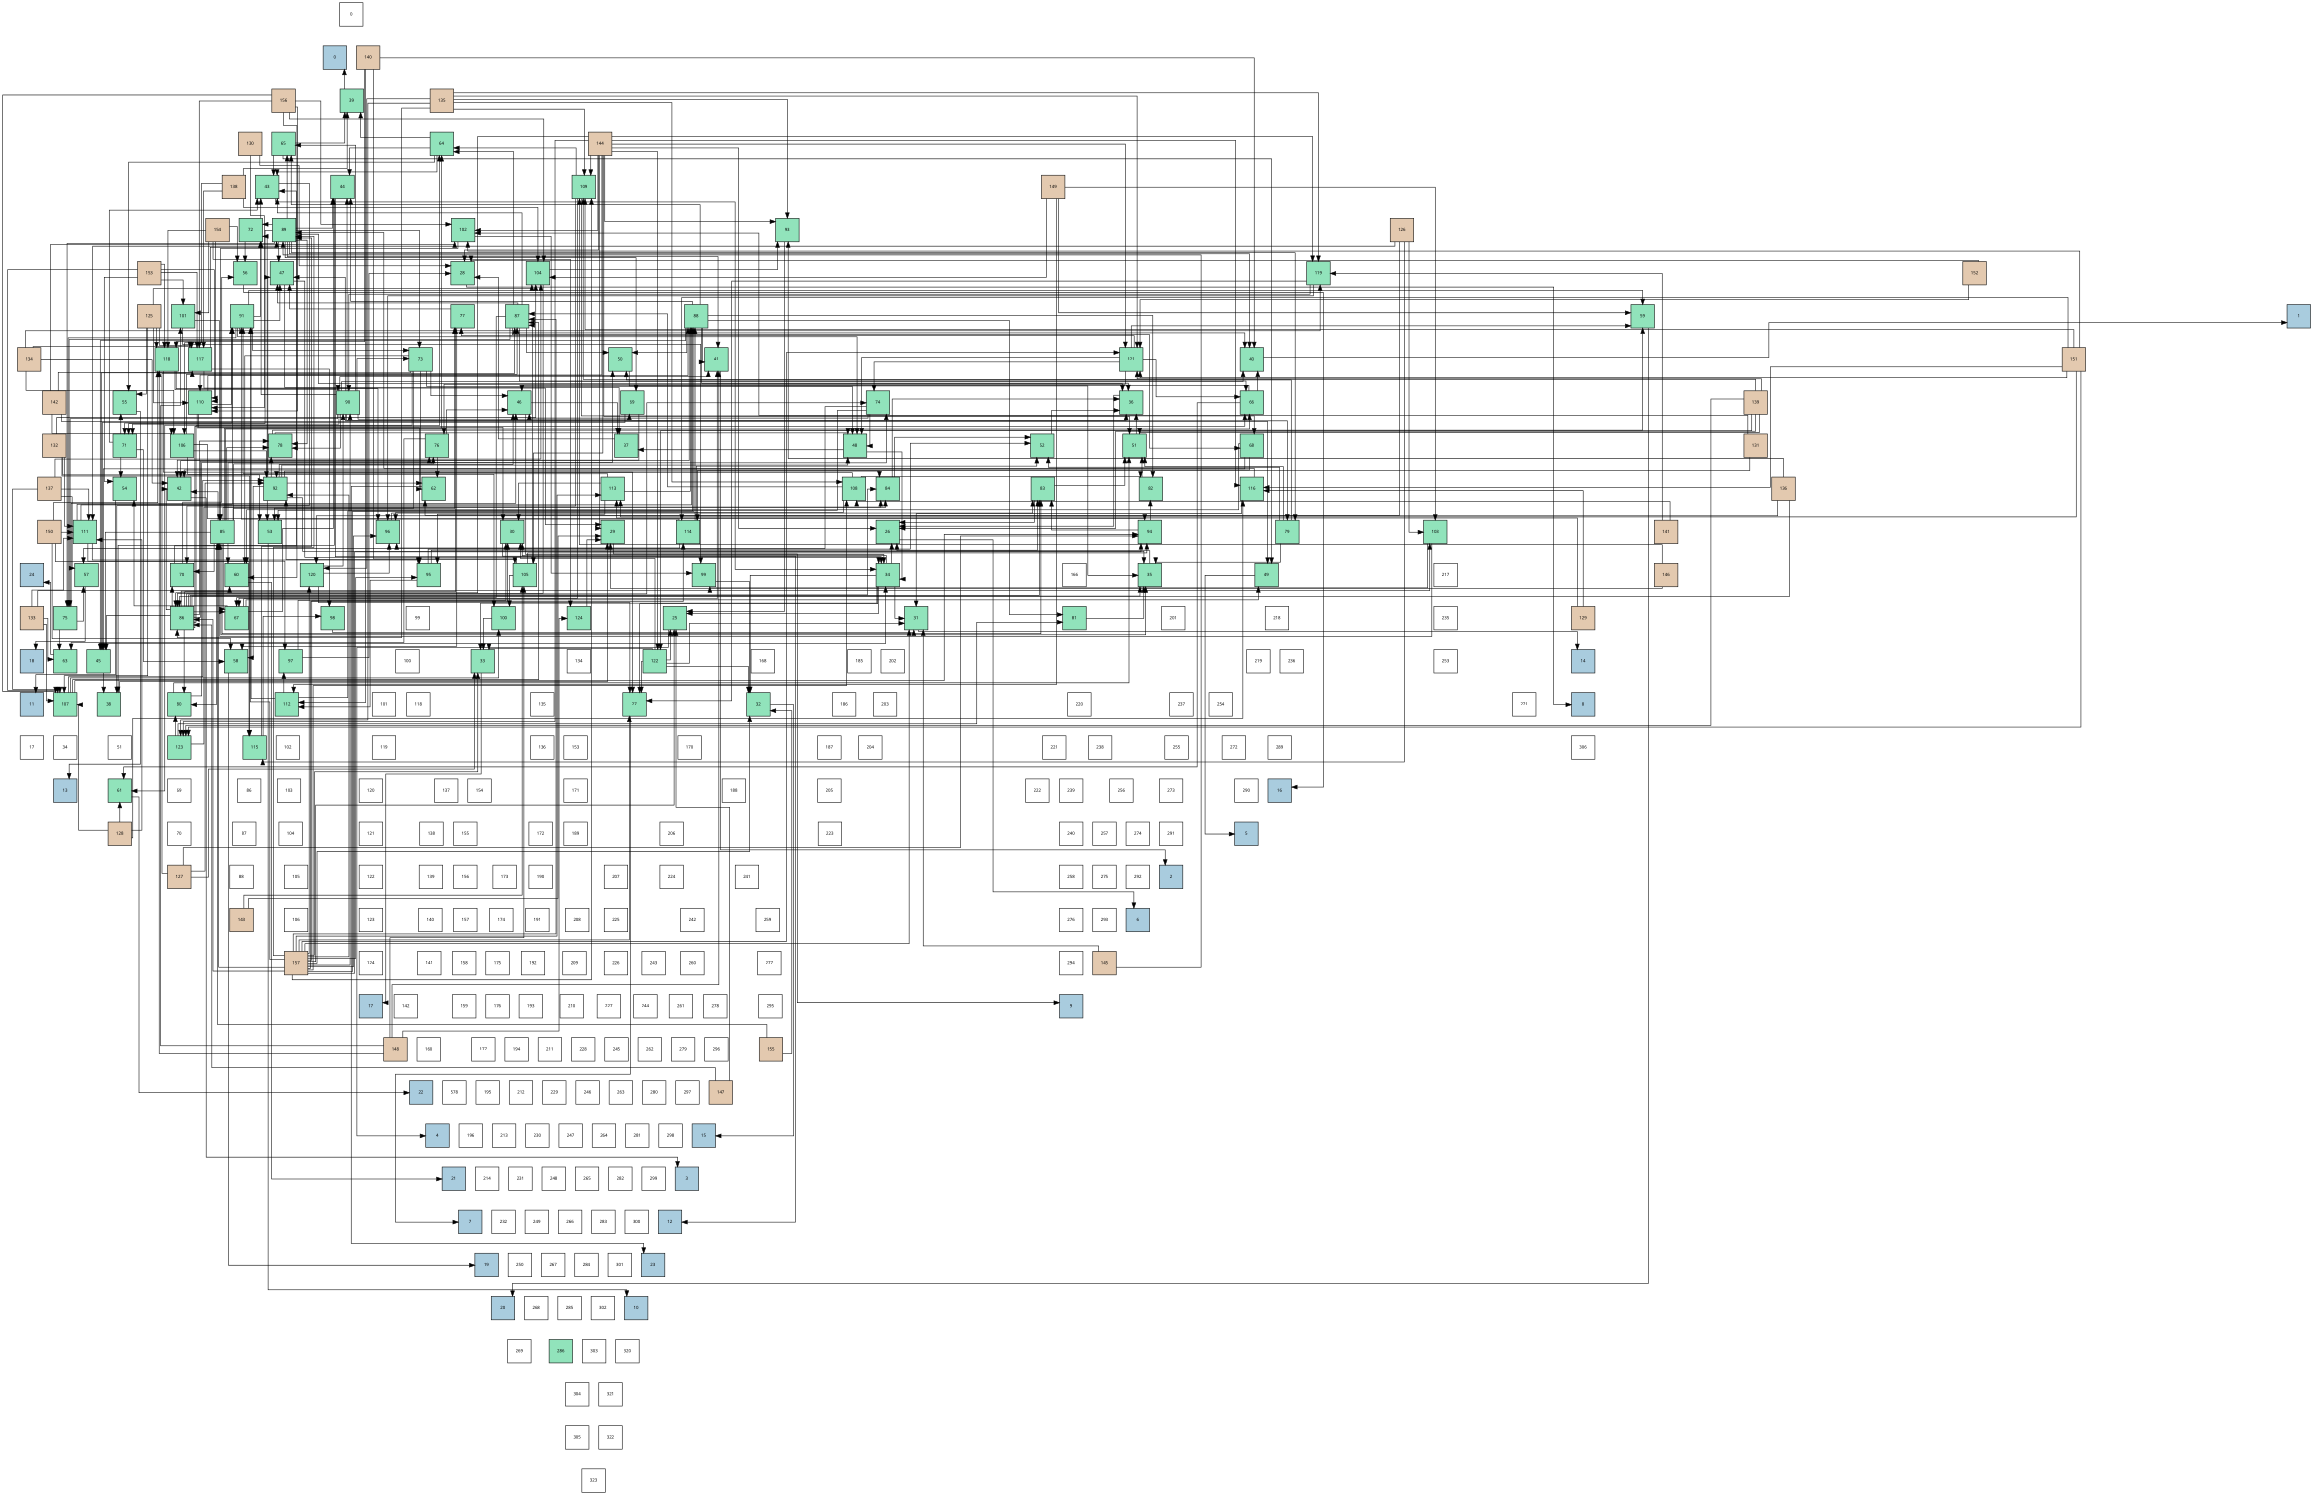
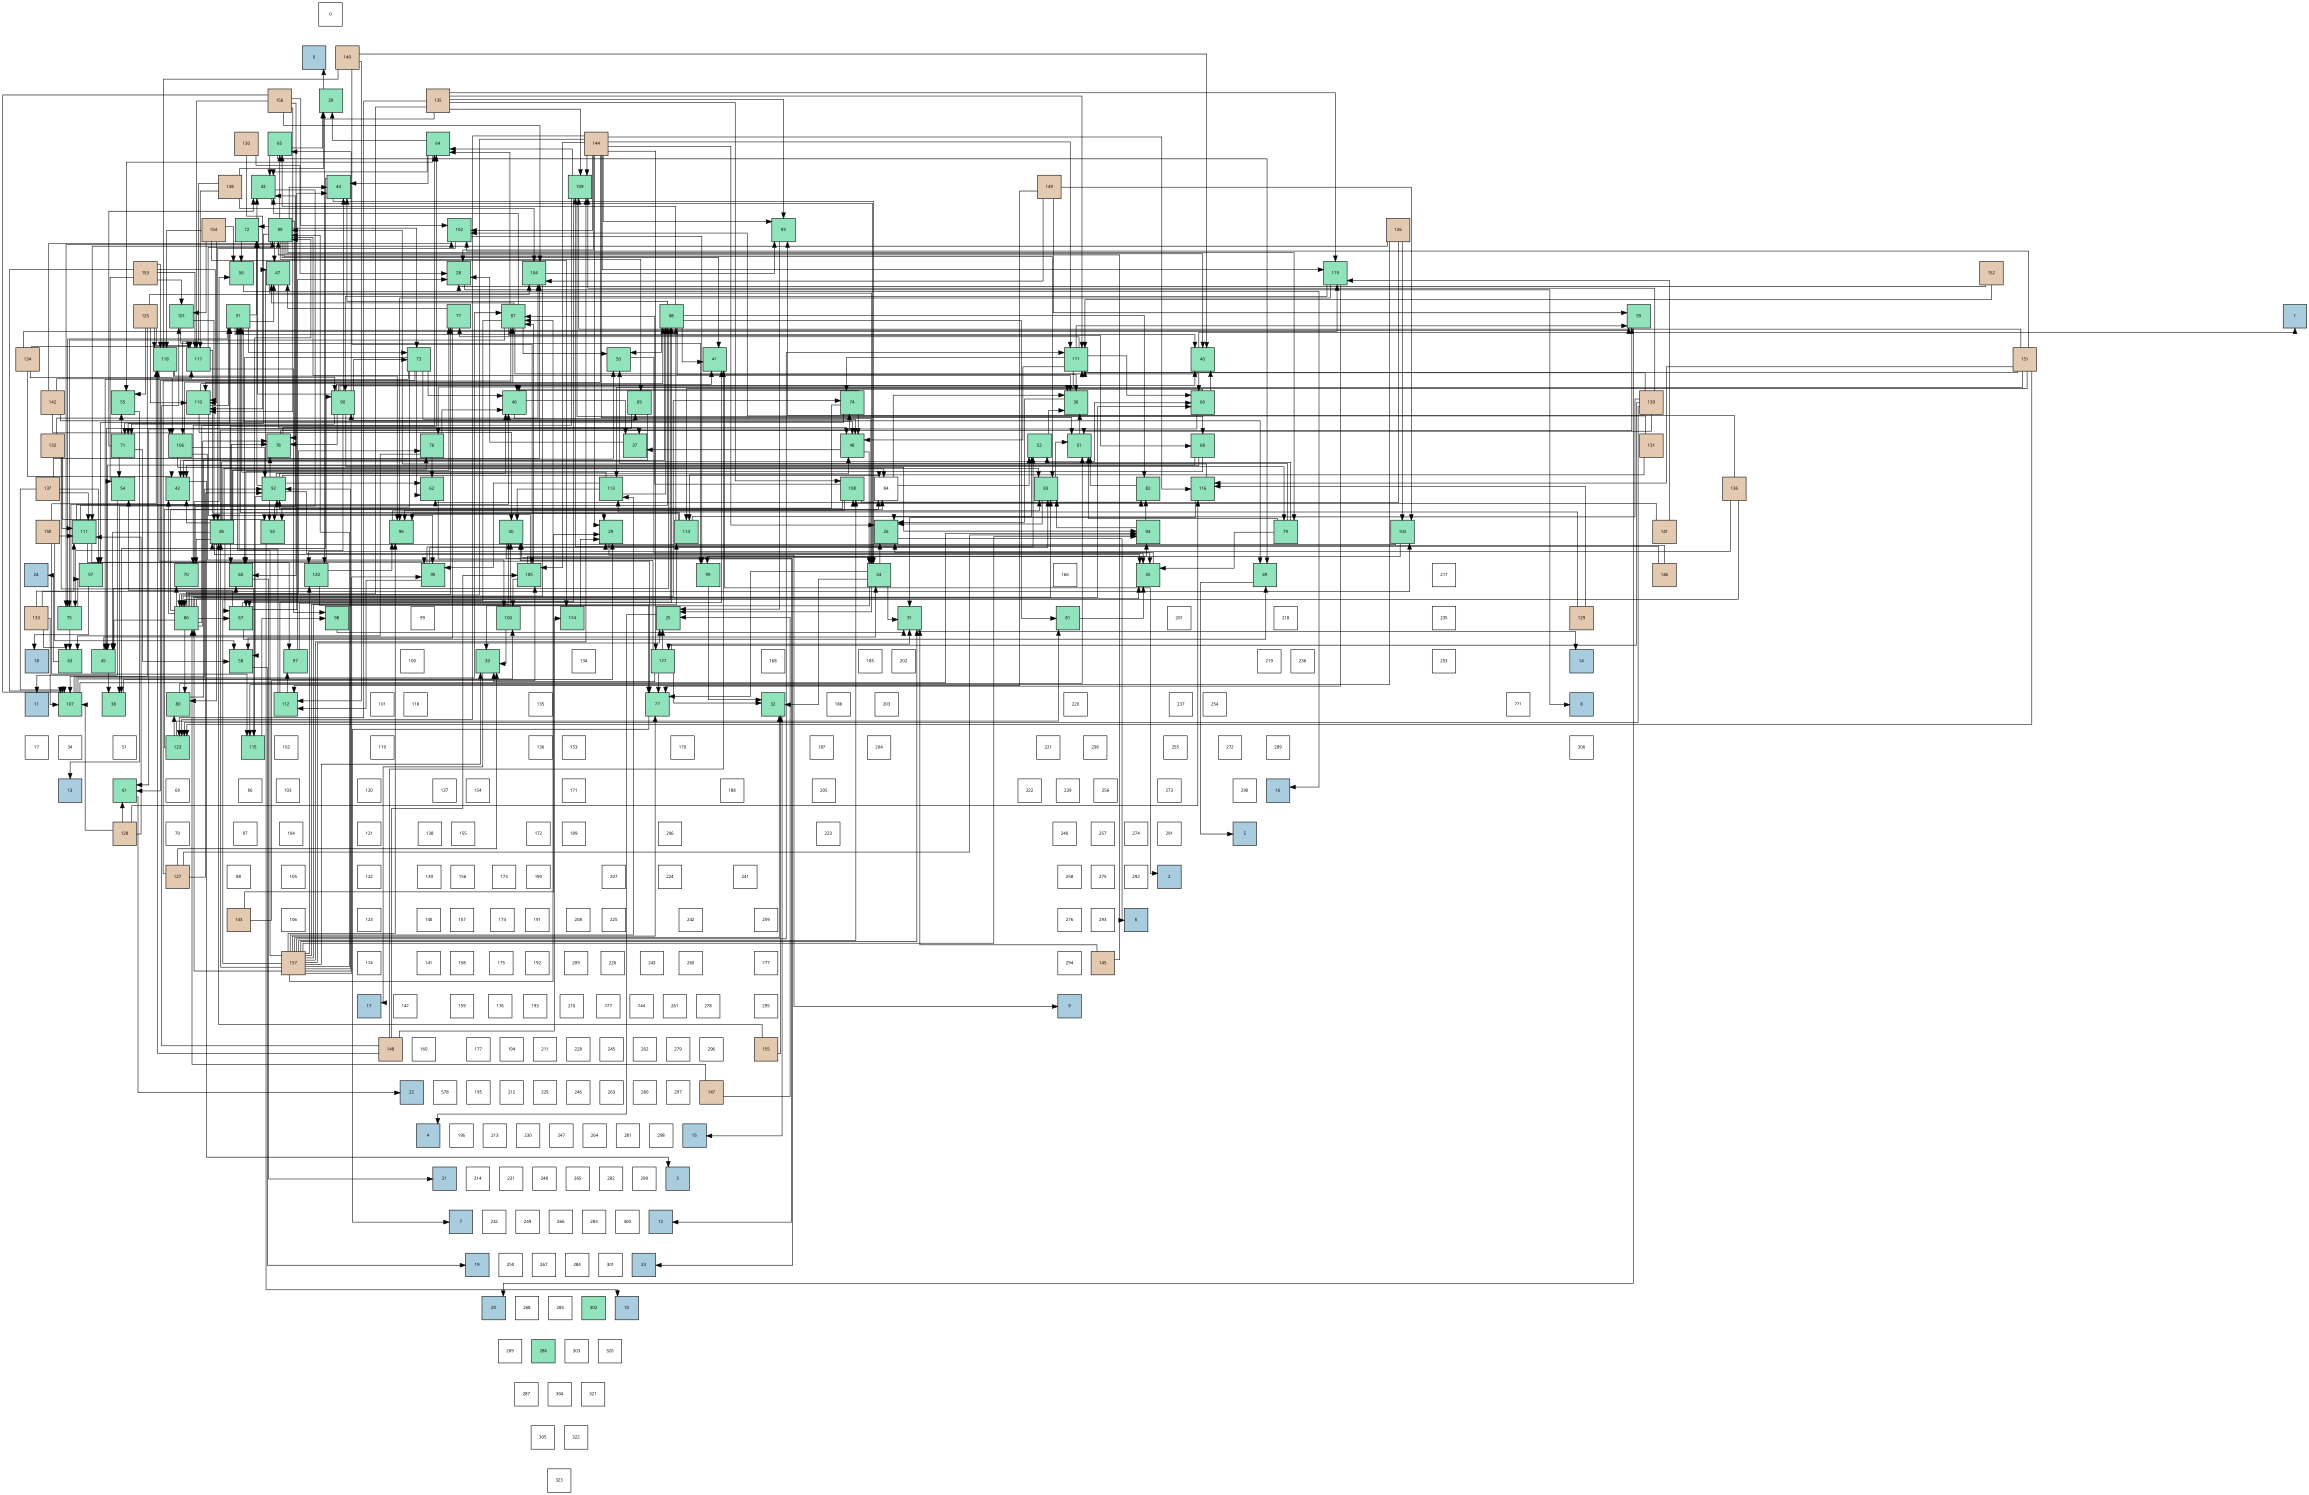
edge "89" -> "83": added
edge "90" -> "47": removed
node "84": fillcolor #91e3bb -> #ffffff
node "302": fillcolor #ffffff -> #91e3bb
node "287": added
